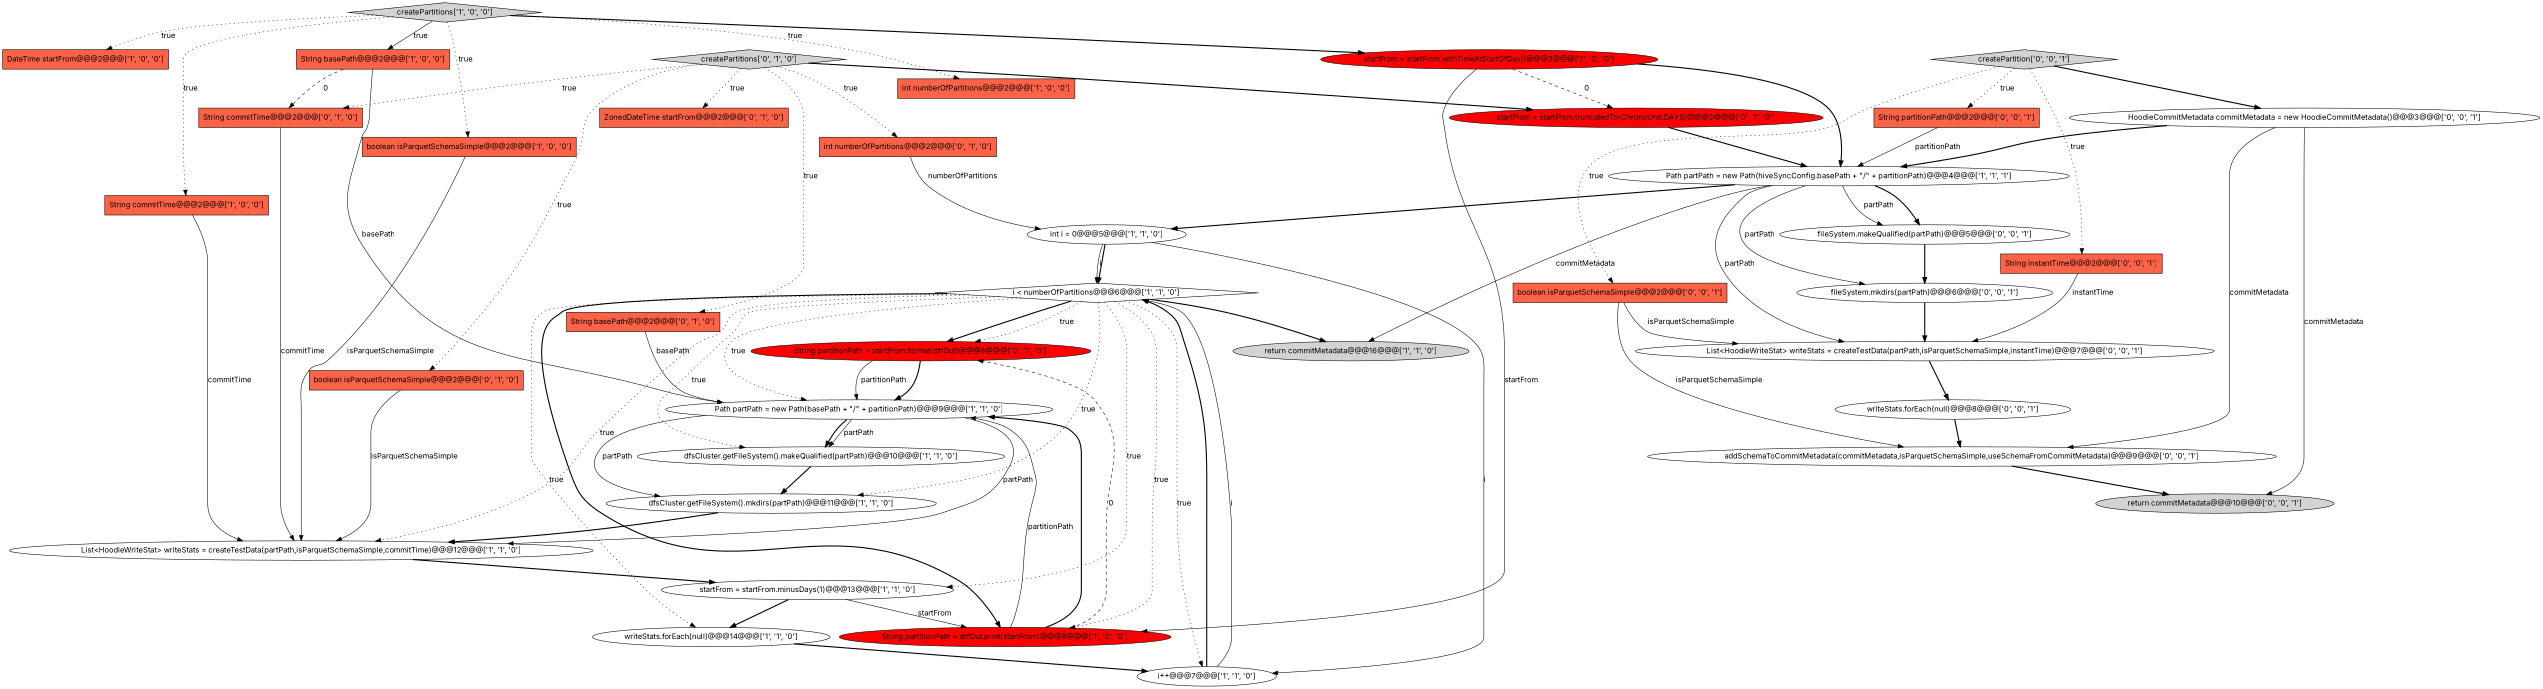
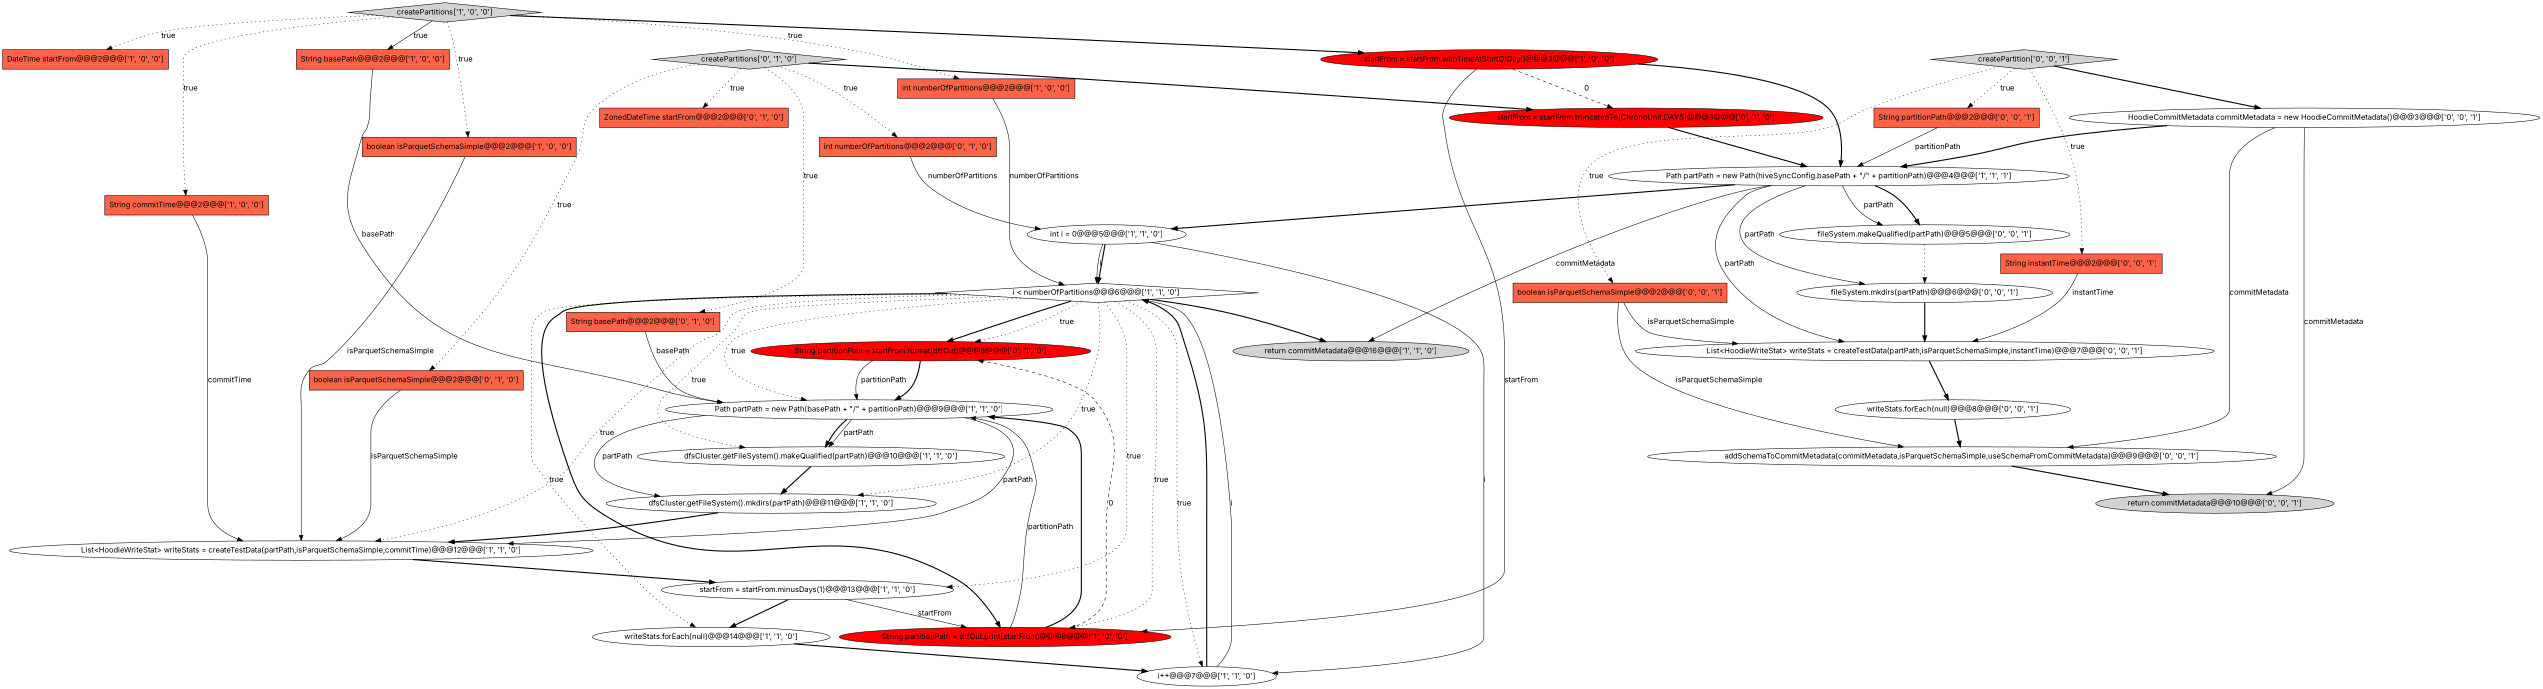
node "String commitTime@@@2@@@['0', '1', '0']": removed
edge "int numberOfPartitions@@@2@@@['1', '0', '0']" -> "i < numberOfPartitions@@@6@@@['1', '1', '0']": added, label "numberOfPartitions"
edge "fileSystem.makeQualified(partPath)@@@5@@@['0', '0', '1']" -> "fileSystem.mkdirs(partPath)@@@6@@@['0', '0', '1']": style bold -> dotted
